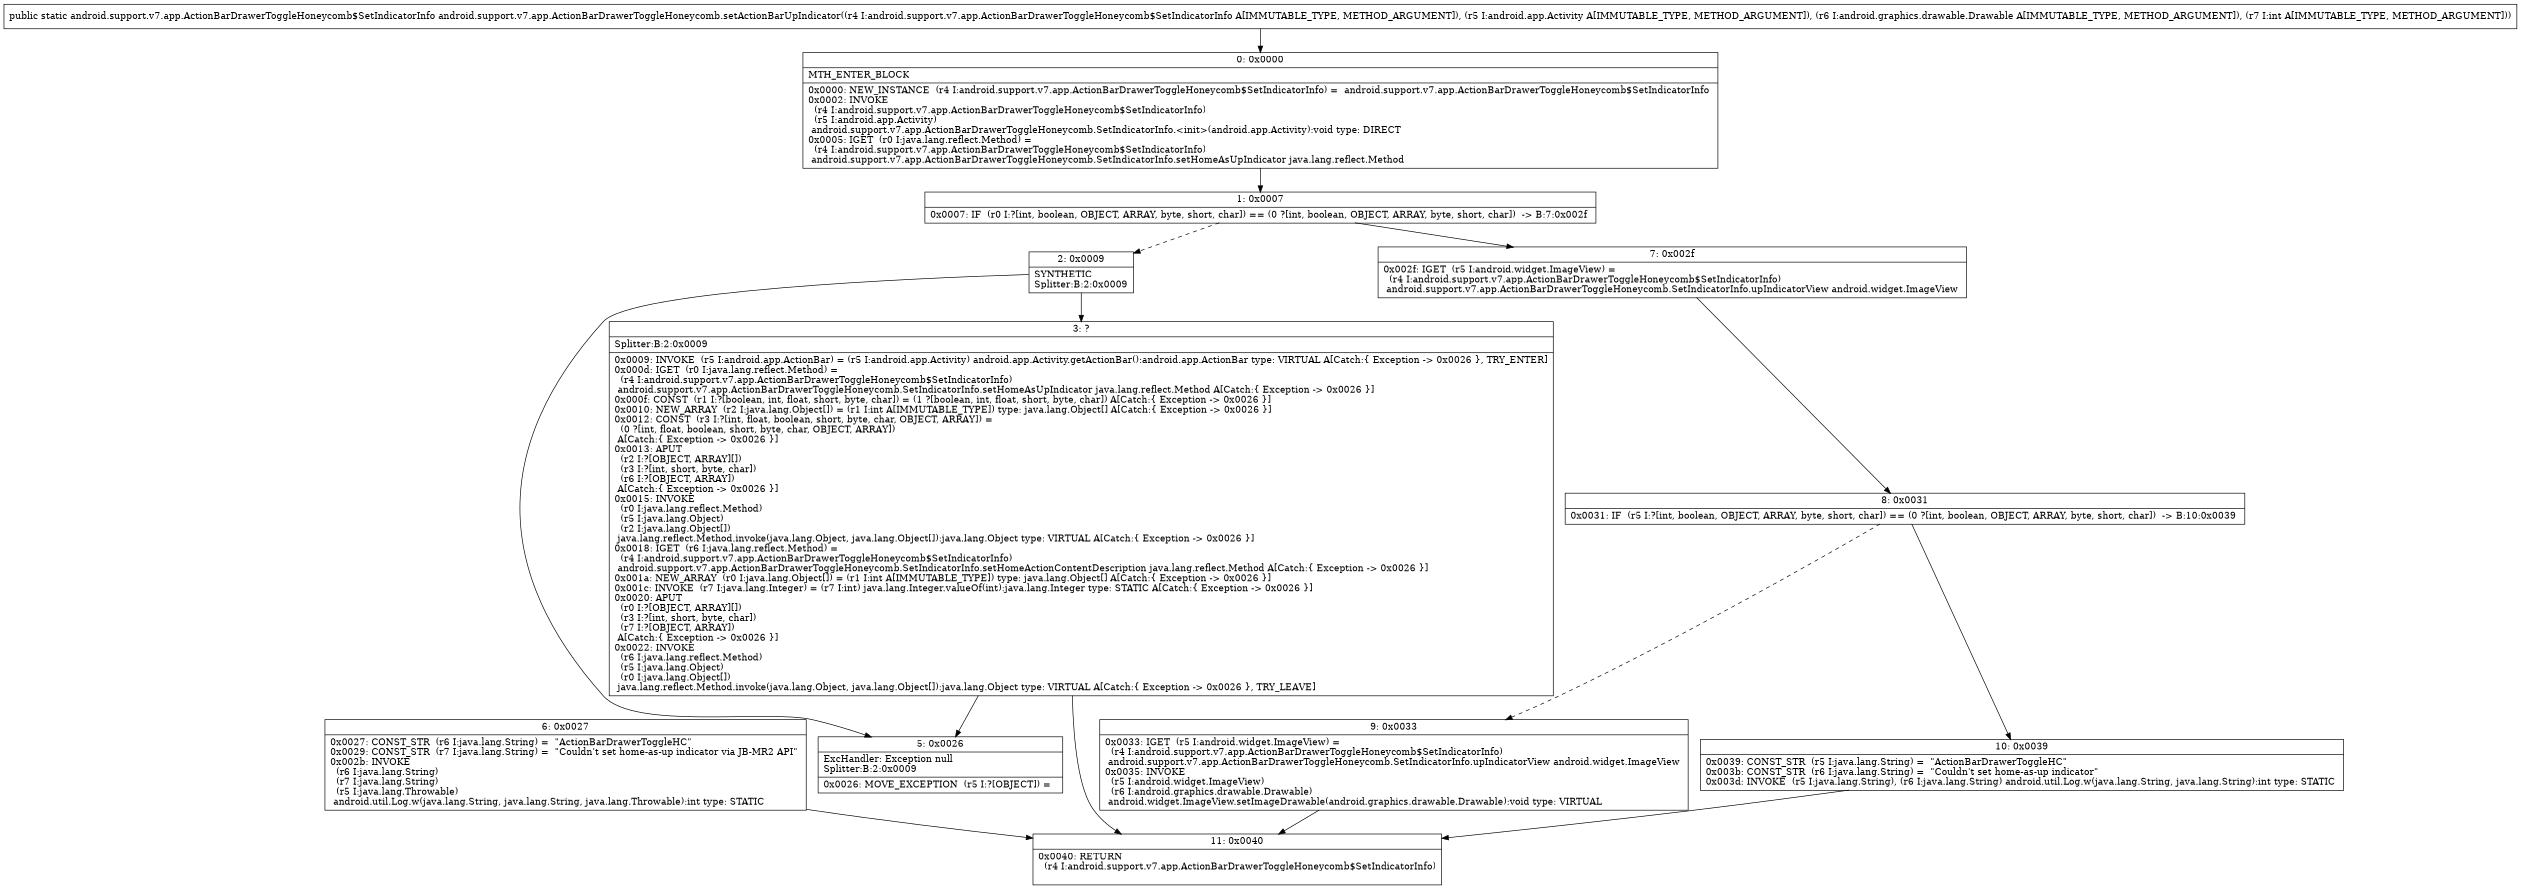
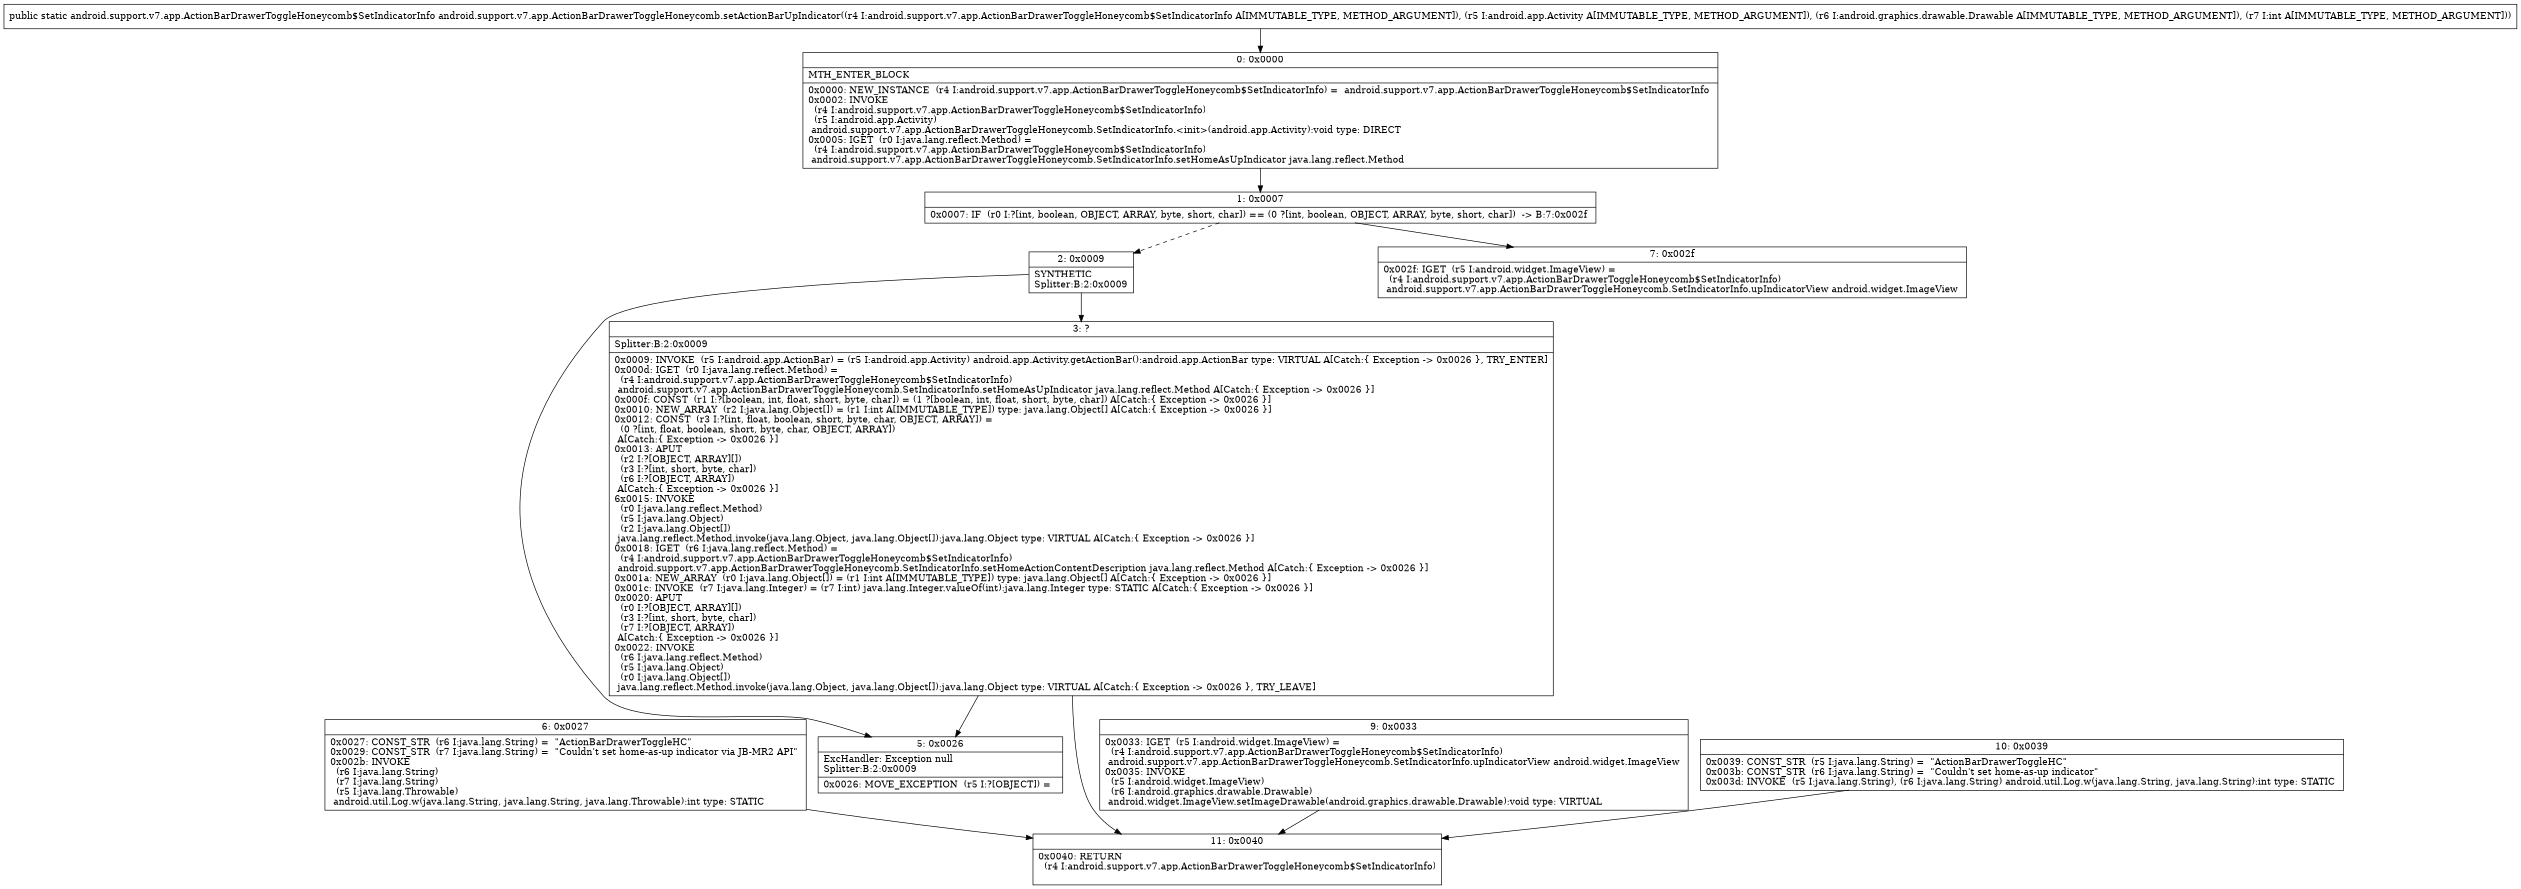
node "3: ?": text "0x0015: INVOKE" -> "6x0015: INVOKE"
node "8: 0x0031": removed
